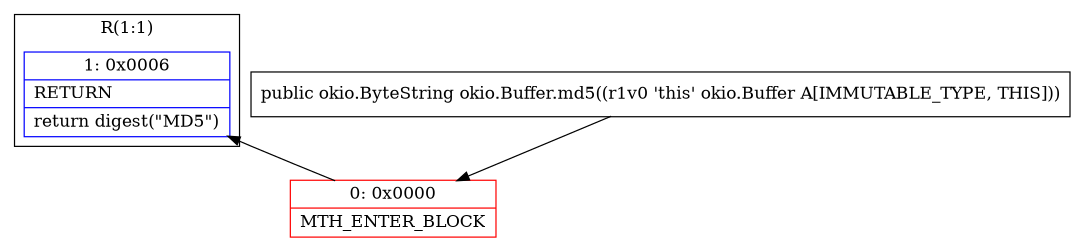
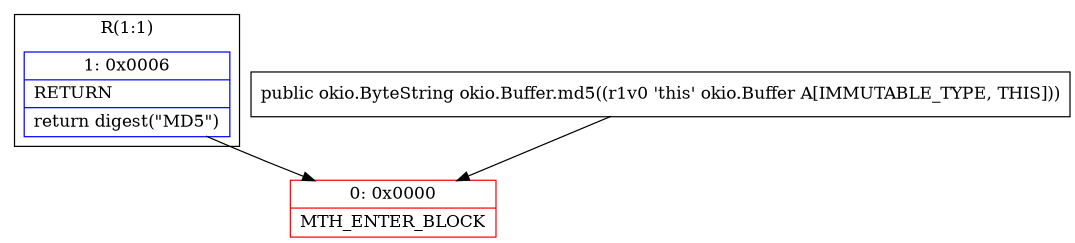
edge "0: 0x0000" -> "1: 0x0006": reversed
